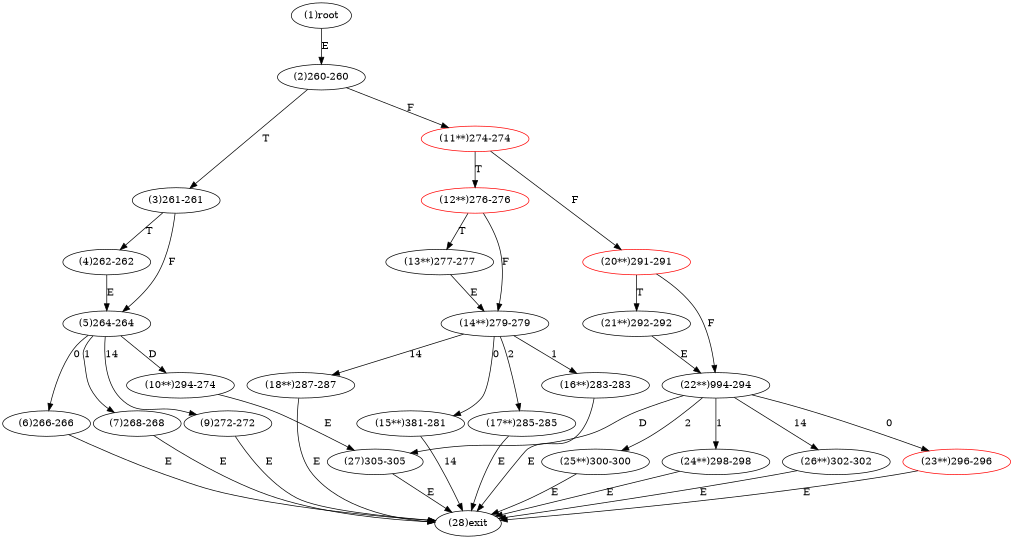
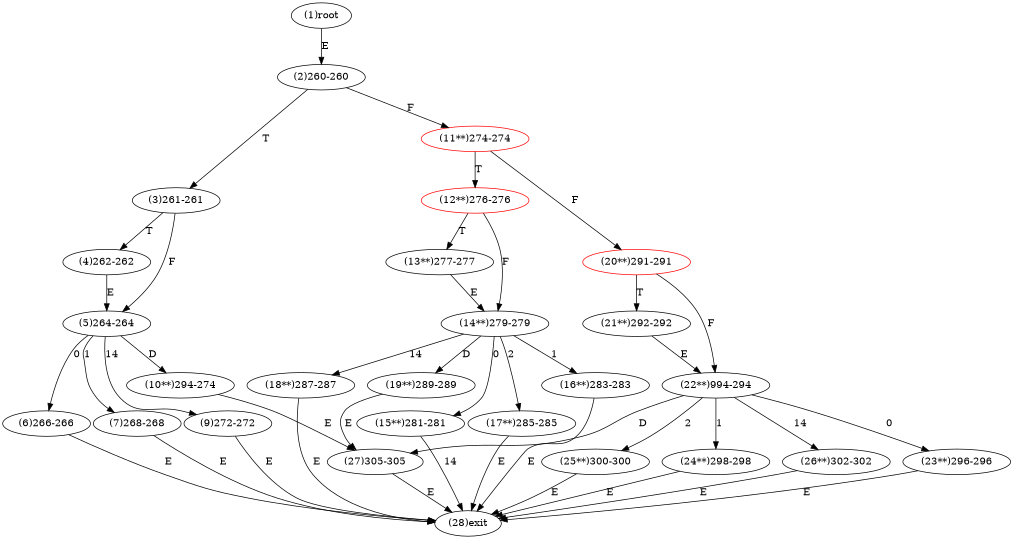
node "(19**)289-289": added
node "(15**)381-281": label "(15**)381-281" -> "(15**)281-281"
node "(23**)296-296": color red -> black
